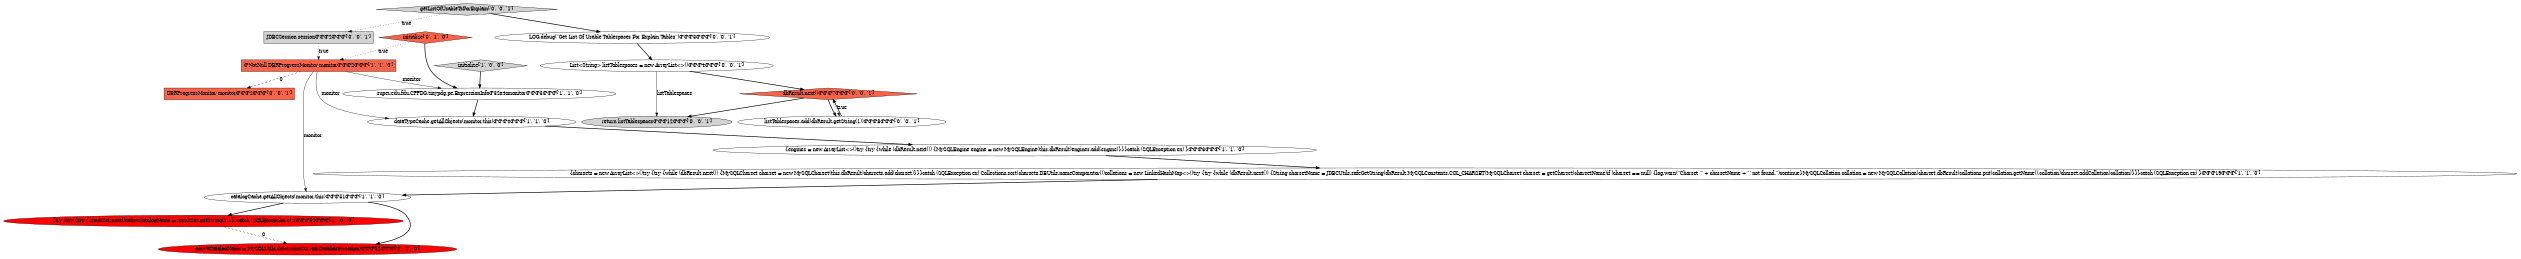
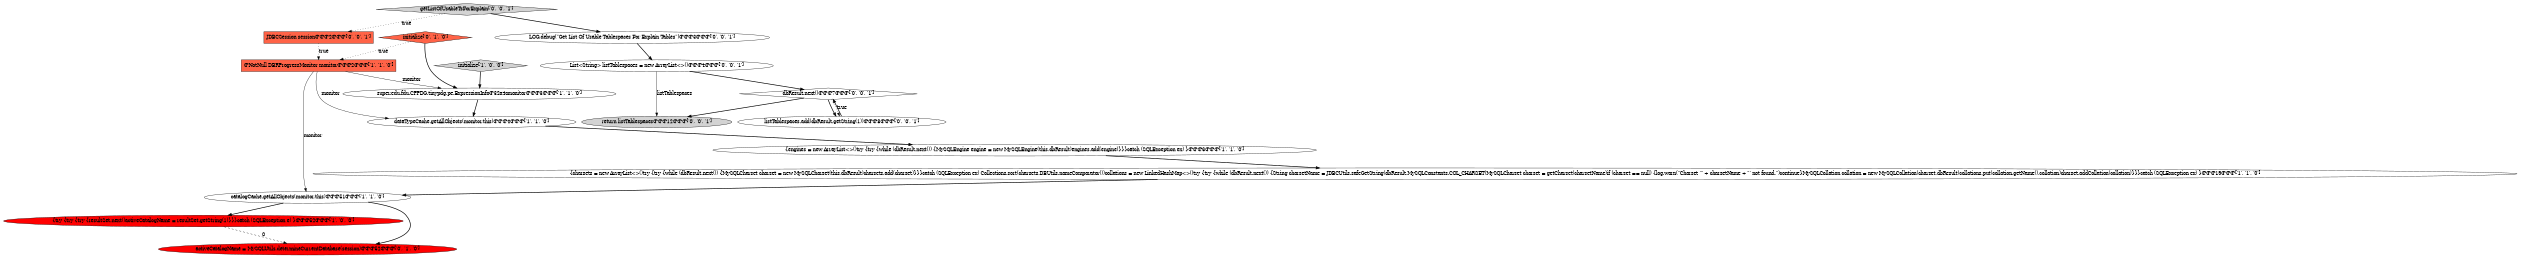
node "JDBCSession session@@@2@@@['0', '0', '1']": fillcolor lightgray -> tomato
node "DBRProgressMonitor monitor@@@2@@@['0', '0', '1']": removed
node "dbResult.next()@@@7@@@['0', '0', '1']": fillcolor tomato -> white
